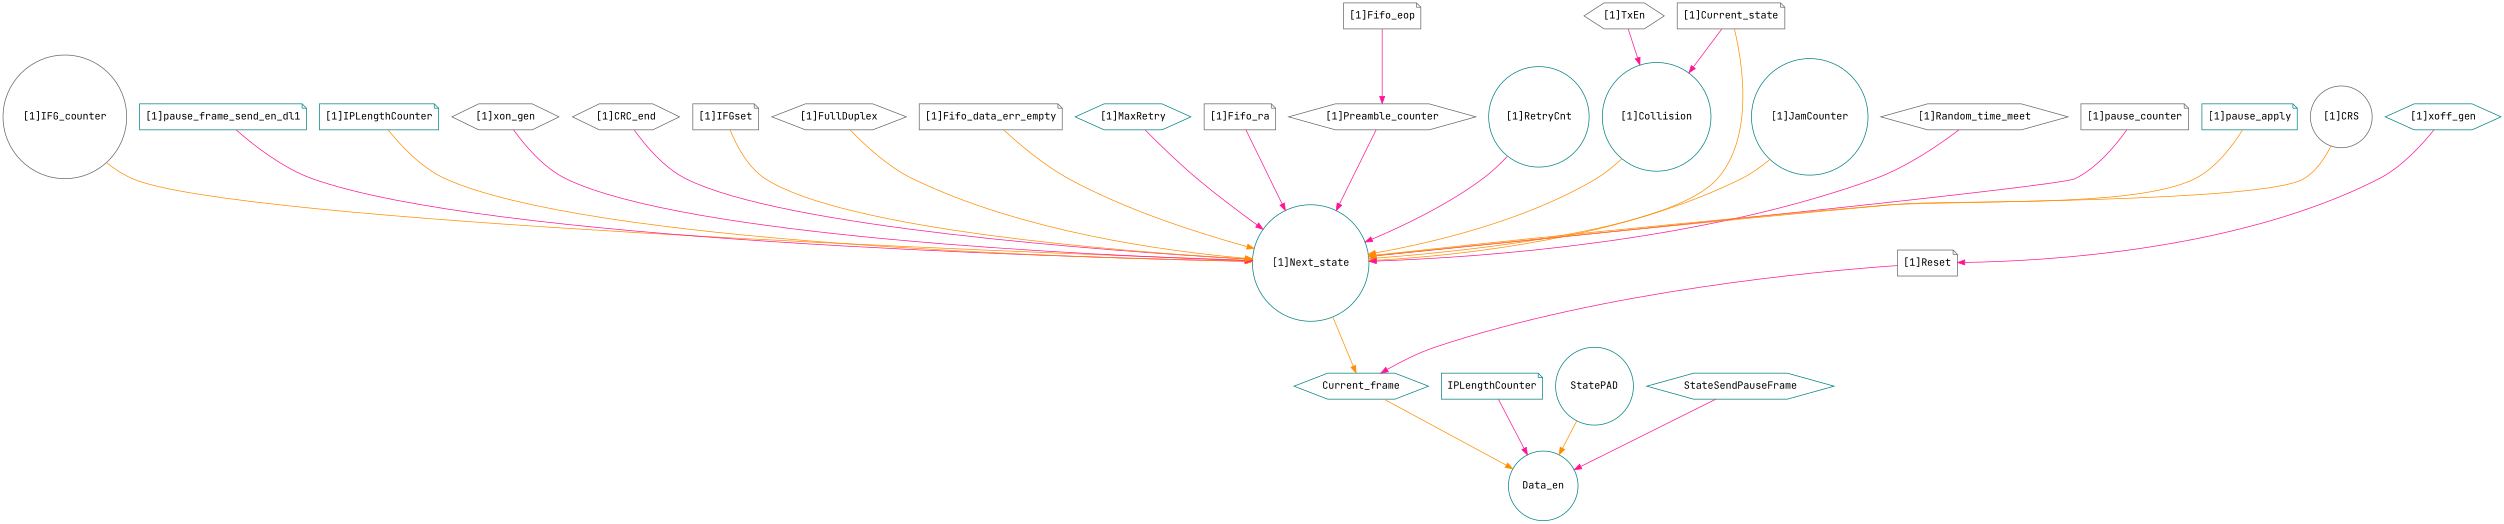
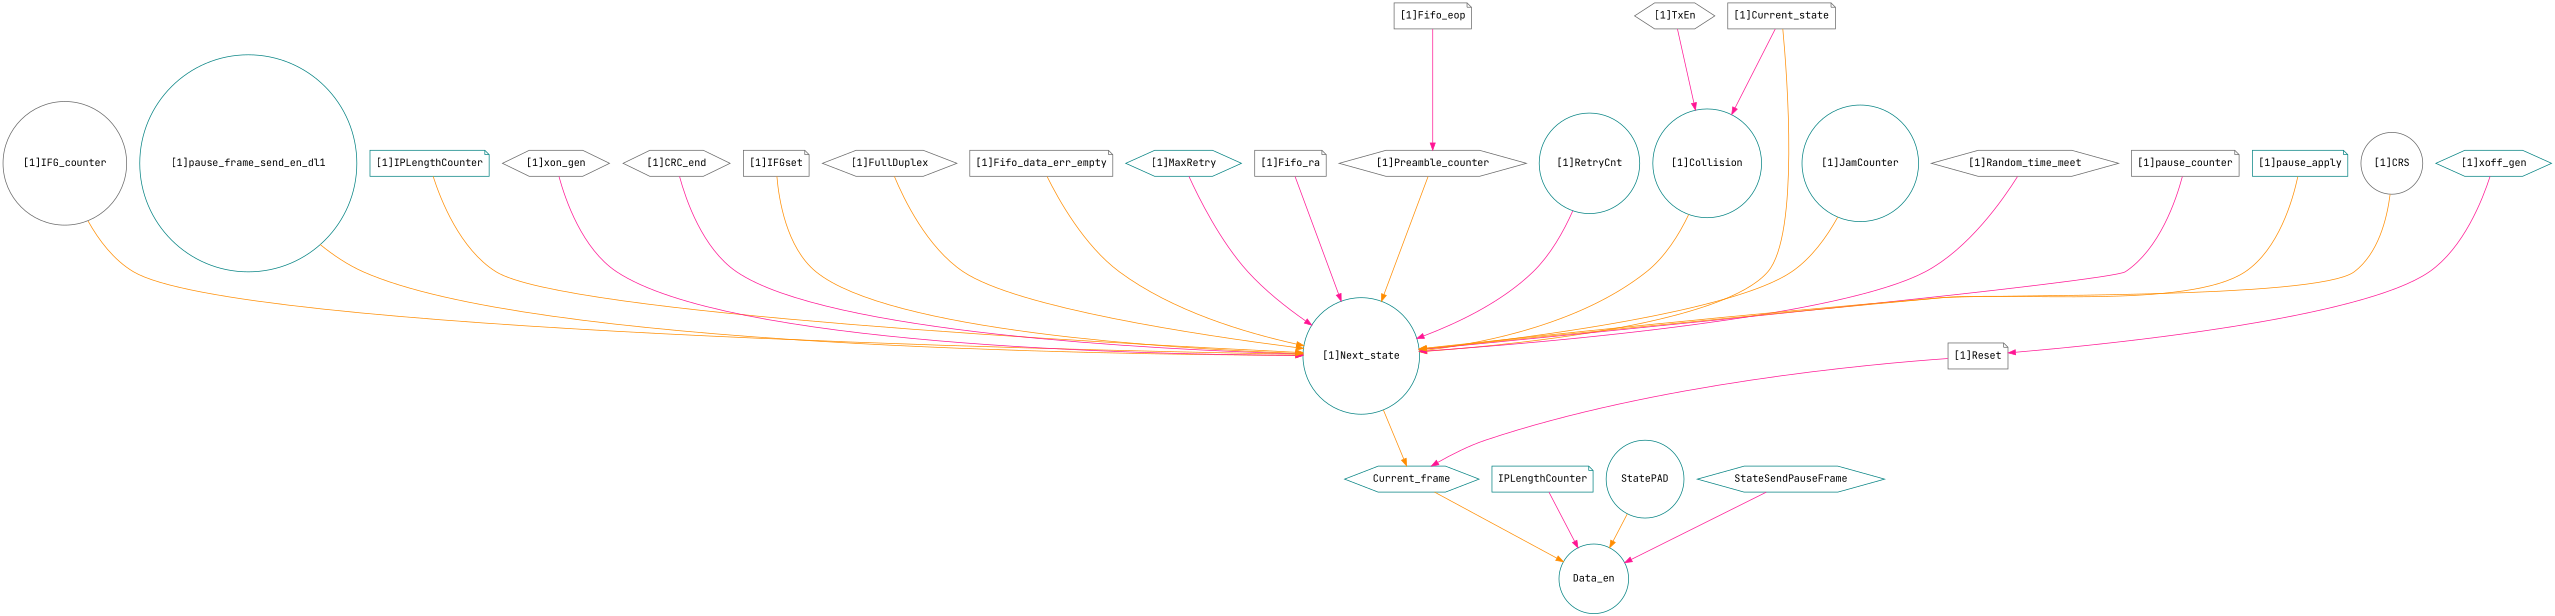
node "[1]pause_frame_send_en_dl1": shape note -> circle
edge "[1]Preamble_counter" -> "[1]Next_state": color deeppink -> darkorange
edge "[1]pause_frame_send_en_dl1" -> "[1]Next_state": color deeppink -> darkorange
